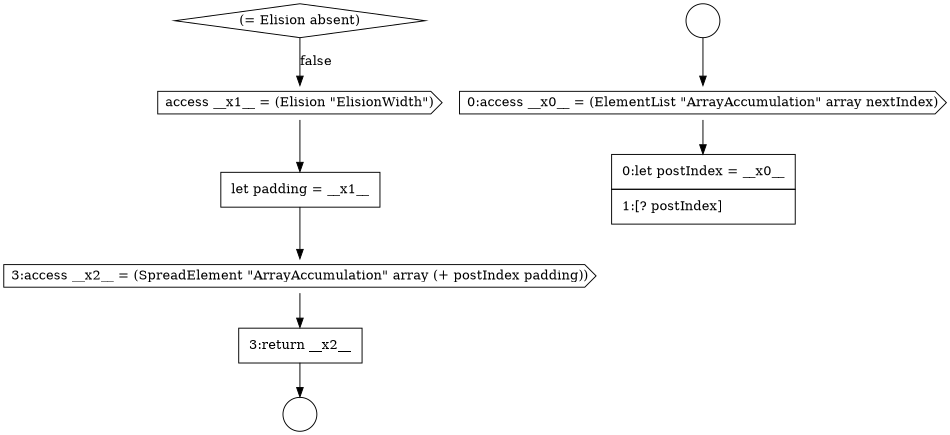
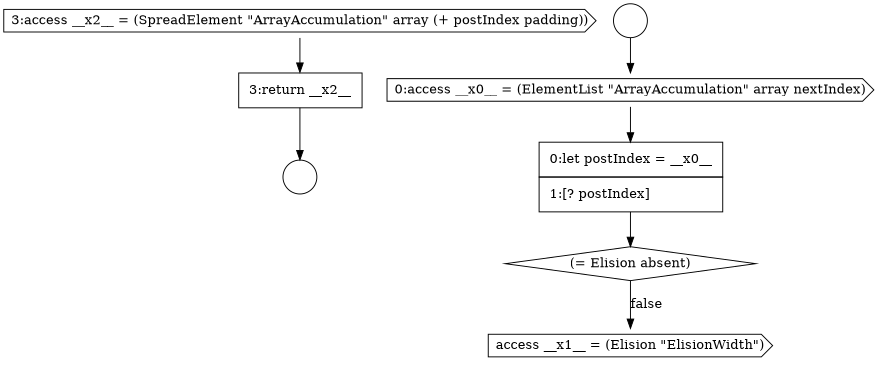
node "let padding = __x1__": removed
edge "0:let postIndex = __x0__" -> "(= Elision absent)": added
